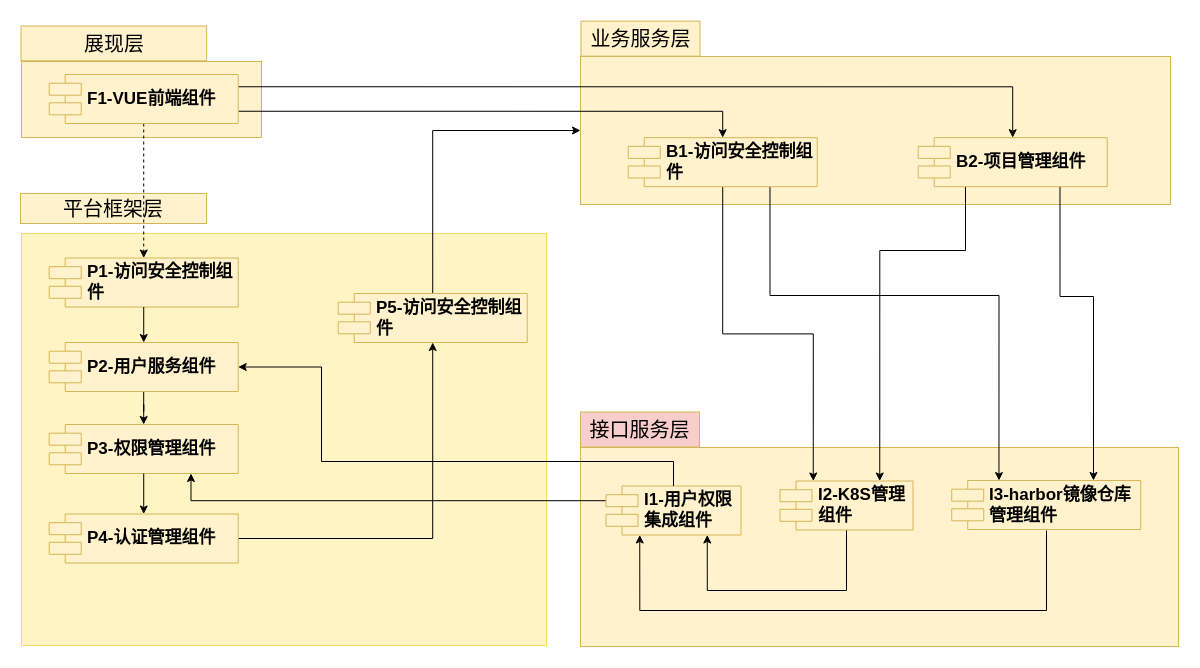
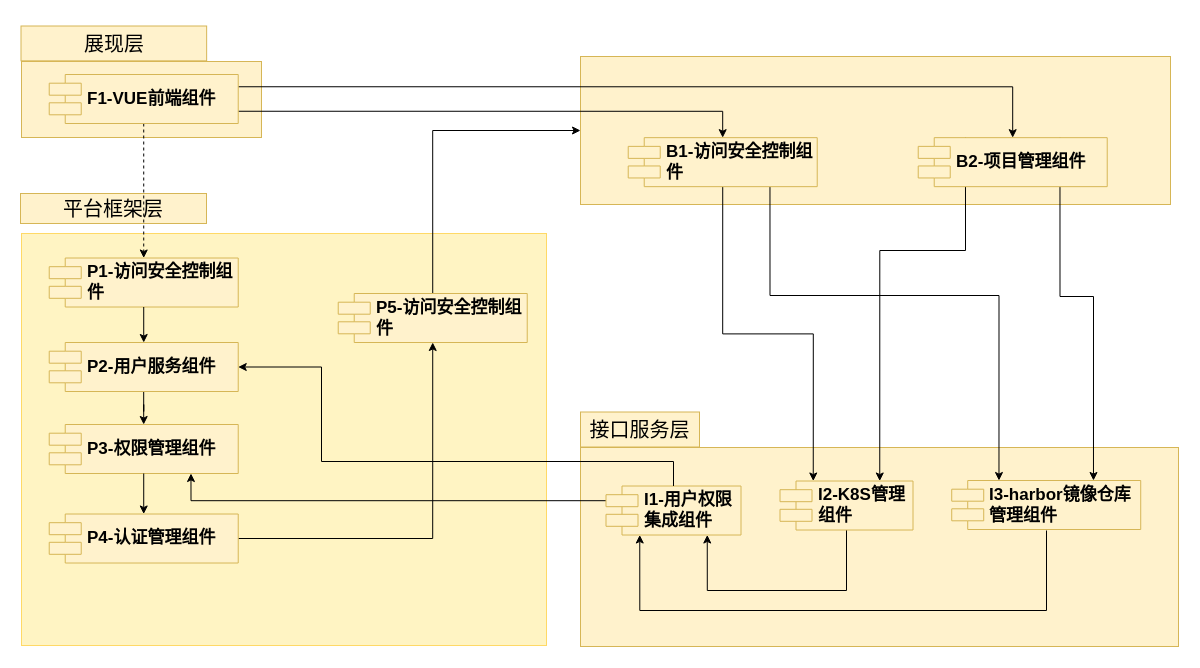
node "业务服务层": removed
node "接口服务层": fillcolor #f8cecc -> #fff2cc
